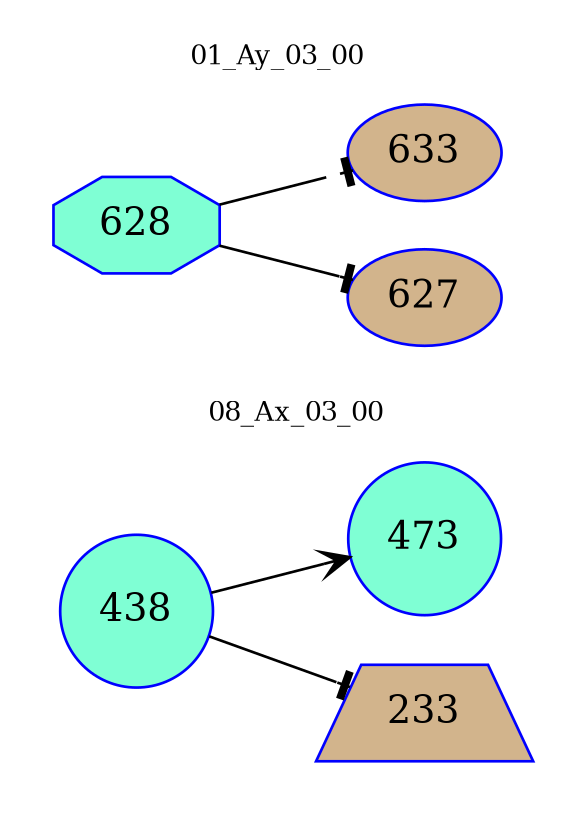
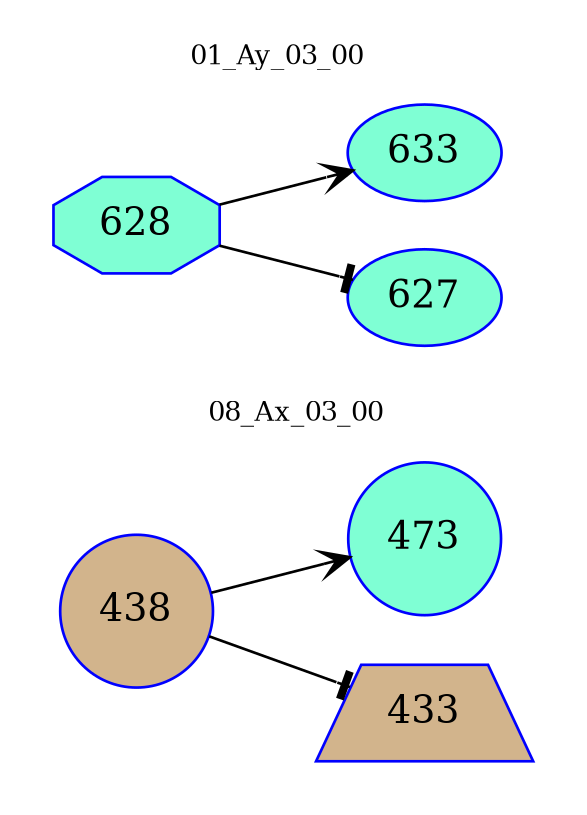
node "633": fillcolor tan -> aquamarine
edge "628" -> "633": arrowhead tee -> vee
node "627": fillcolor tan -> aquamarine
node "438": fillcolor aquamarine -> tan
node "233": label "233" -> "433"
